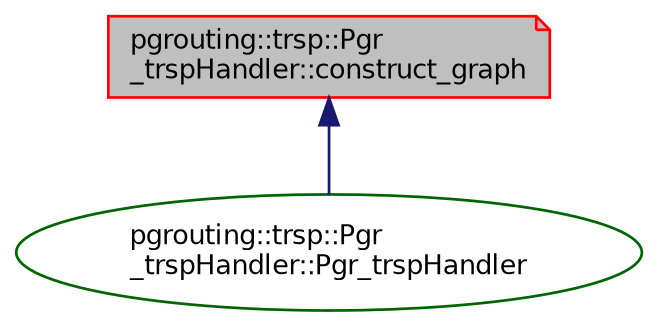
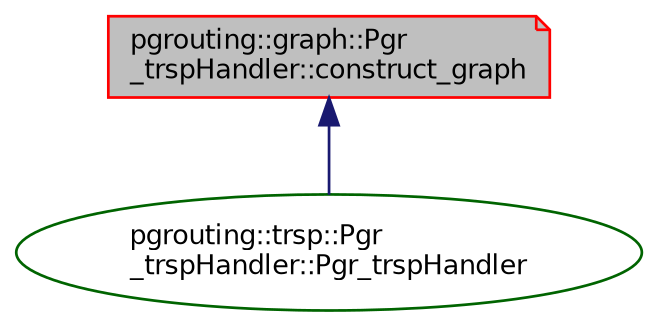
node "pgrouting::trsp::Pgr _trspHandler::construct_graph": label "pgrouting::trsp::Pgr _trspHandler::construct_graph" -> "pgrouting::graph::Pgr _trspHandler::construct_graph"
